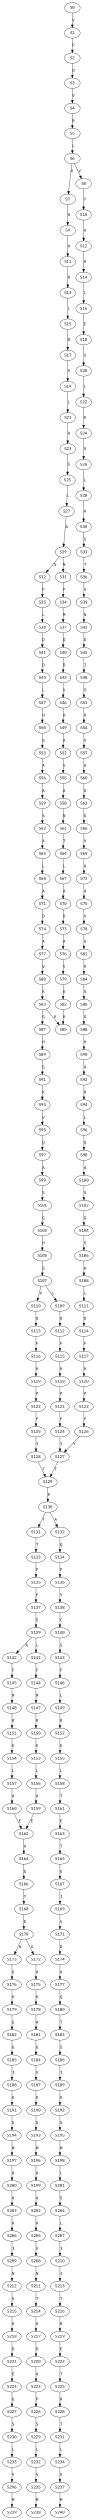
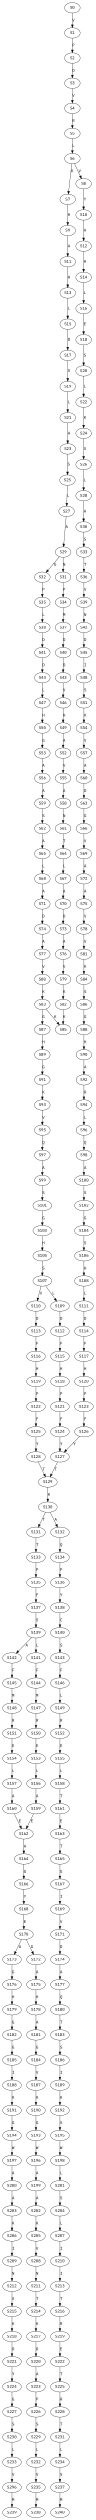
edge "S221" -> "S224": label "E" -> "Y"
